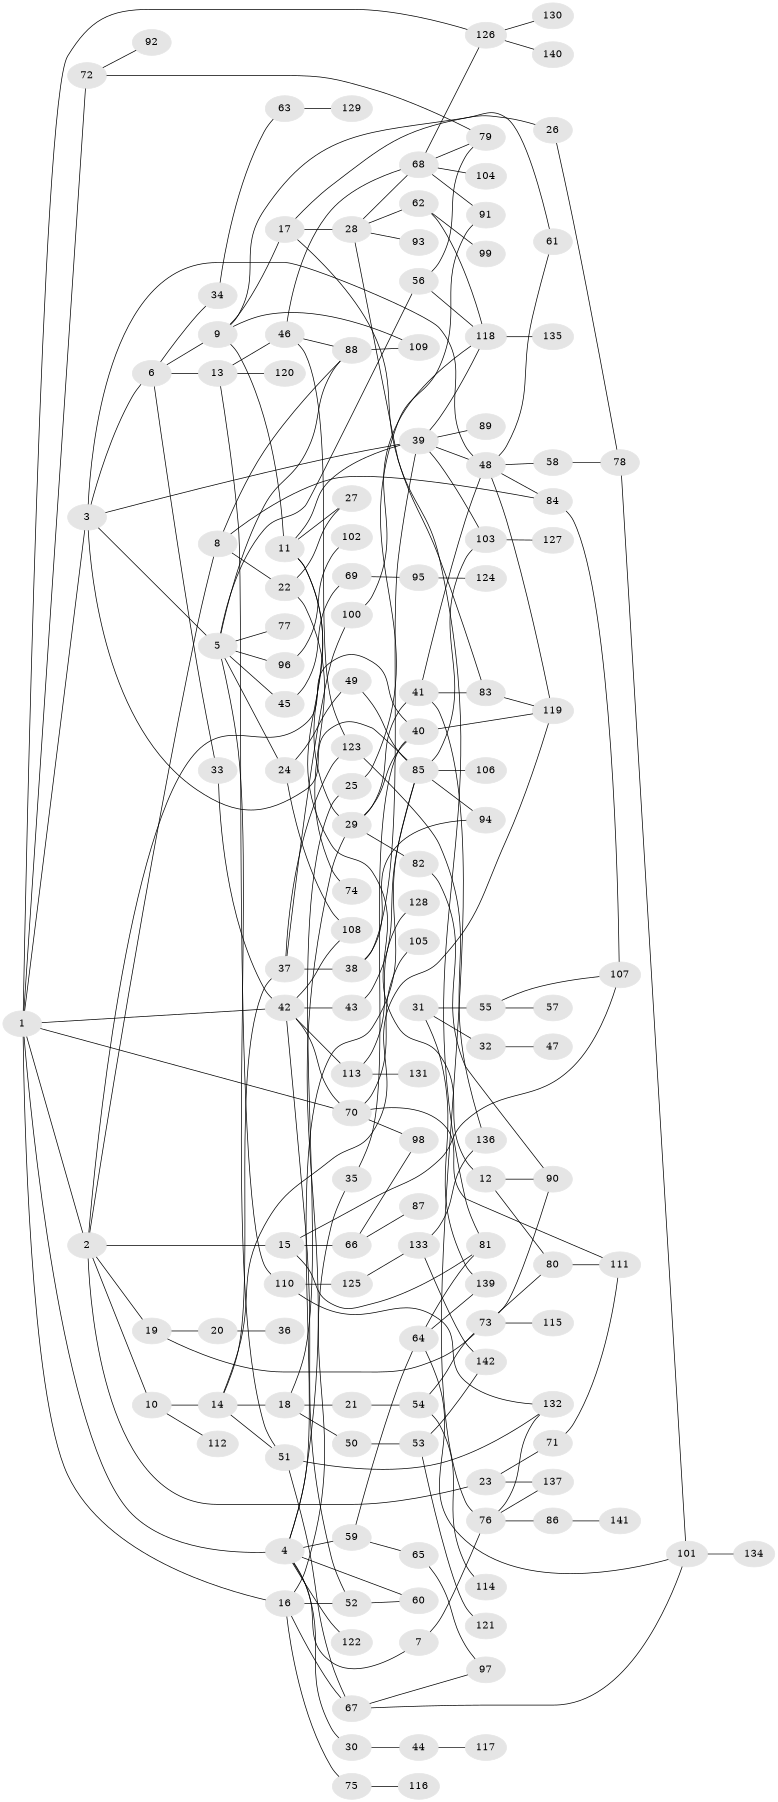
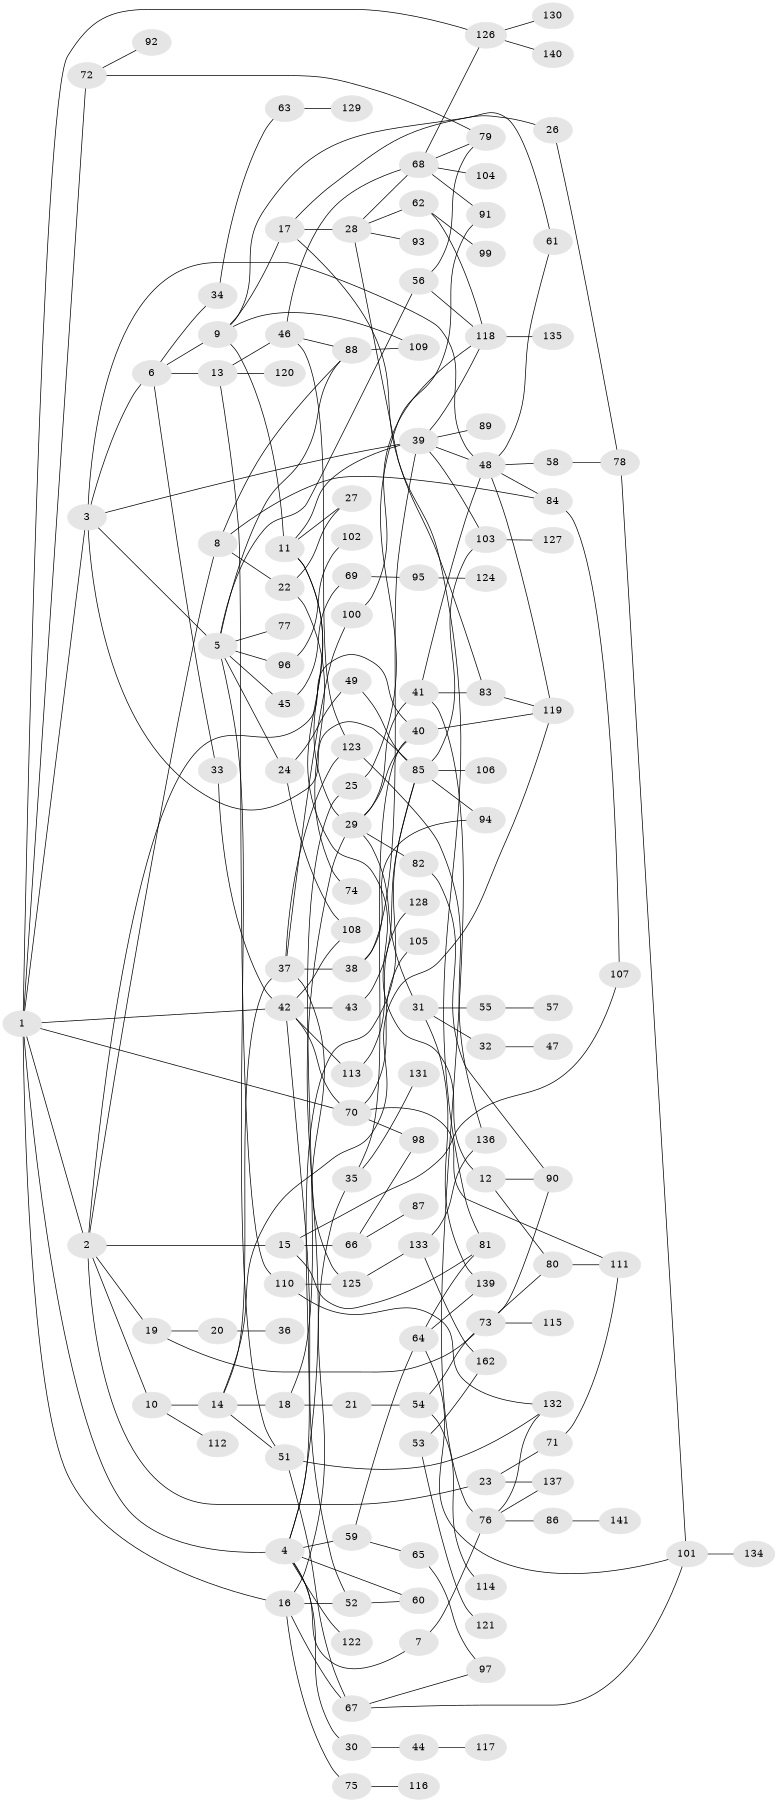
edge "29" -- "31": added
edge "107" -- "55": removed
edge "113" -- "131": now "35" -- "131"
edge "37" -- "125": added
node "142": label "142" -> "162"
node "50": removed
